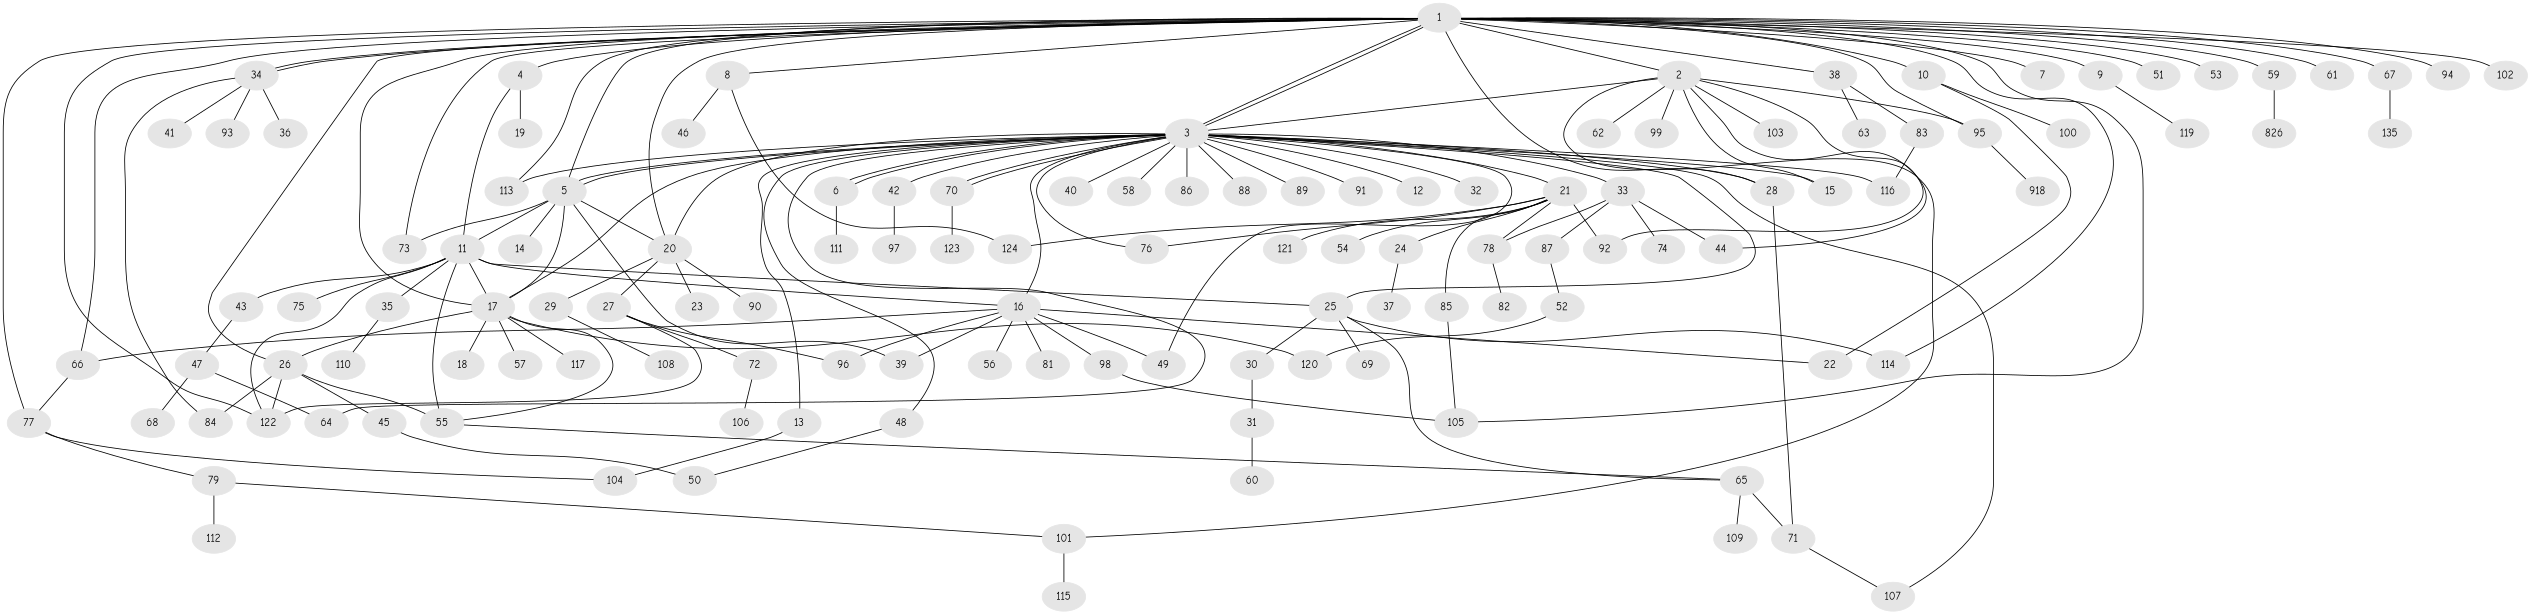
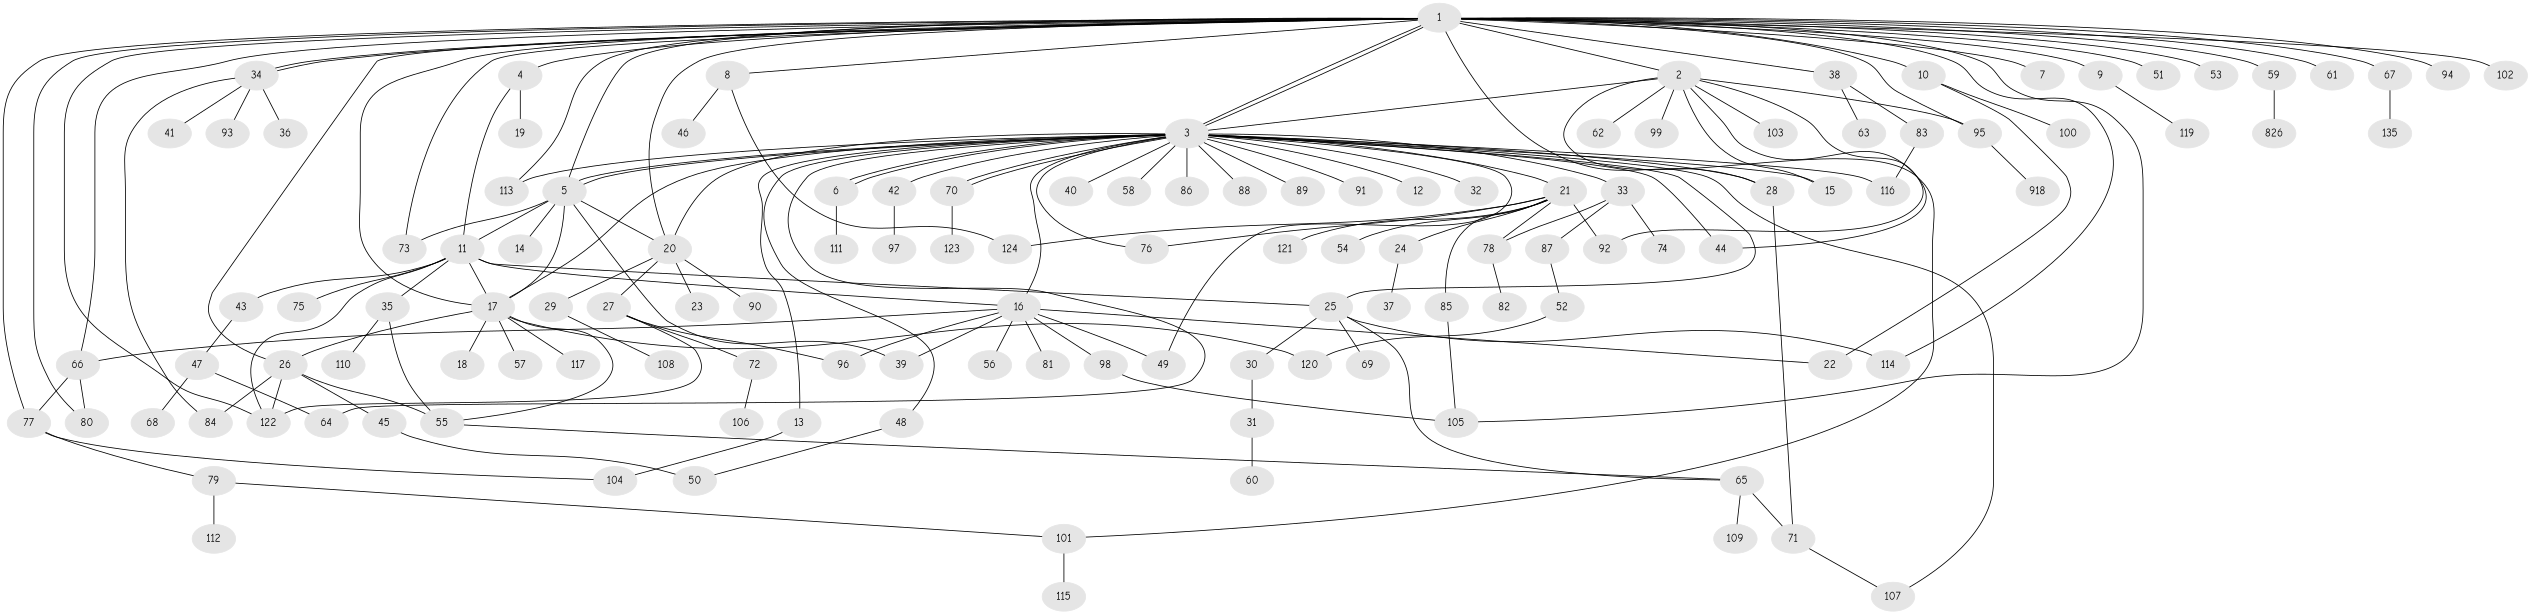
edge "33" -- "44": now "3" -- "44"
edge "11" -- "55": now "35" -- "55"
node "80": added
